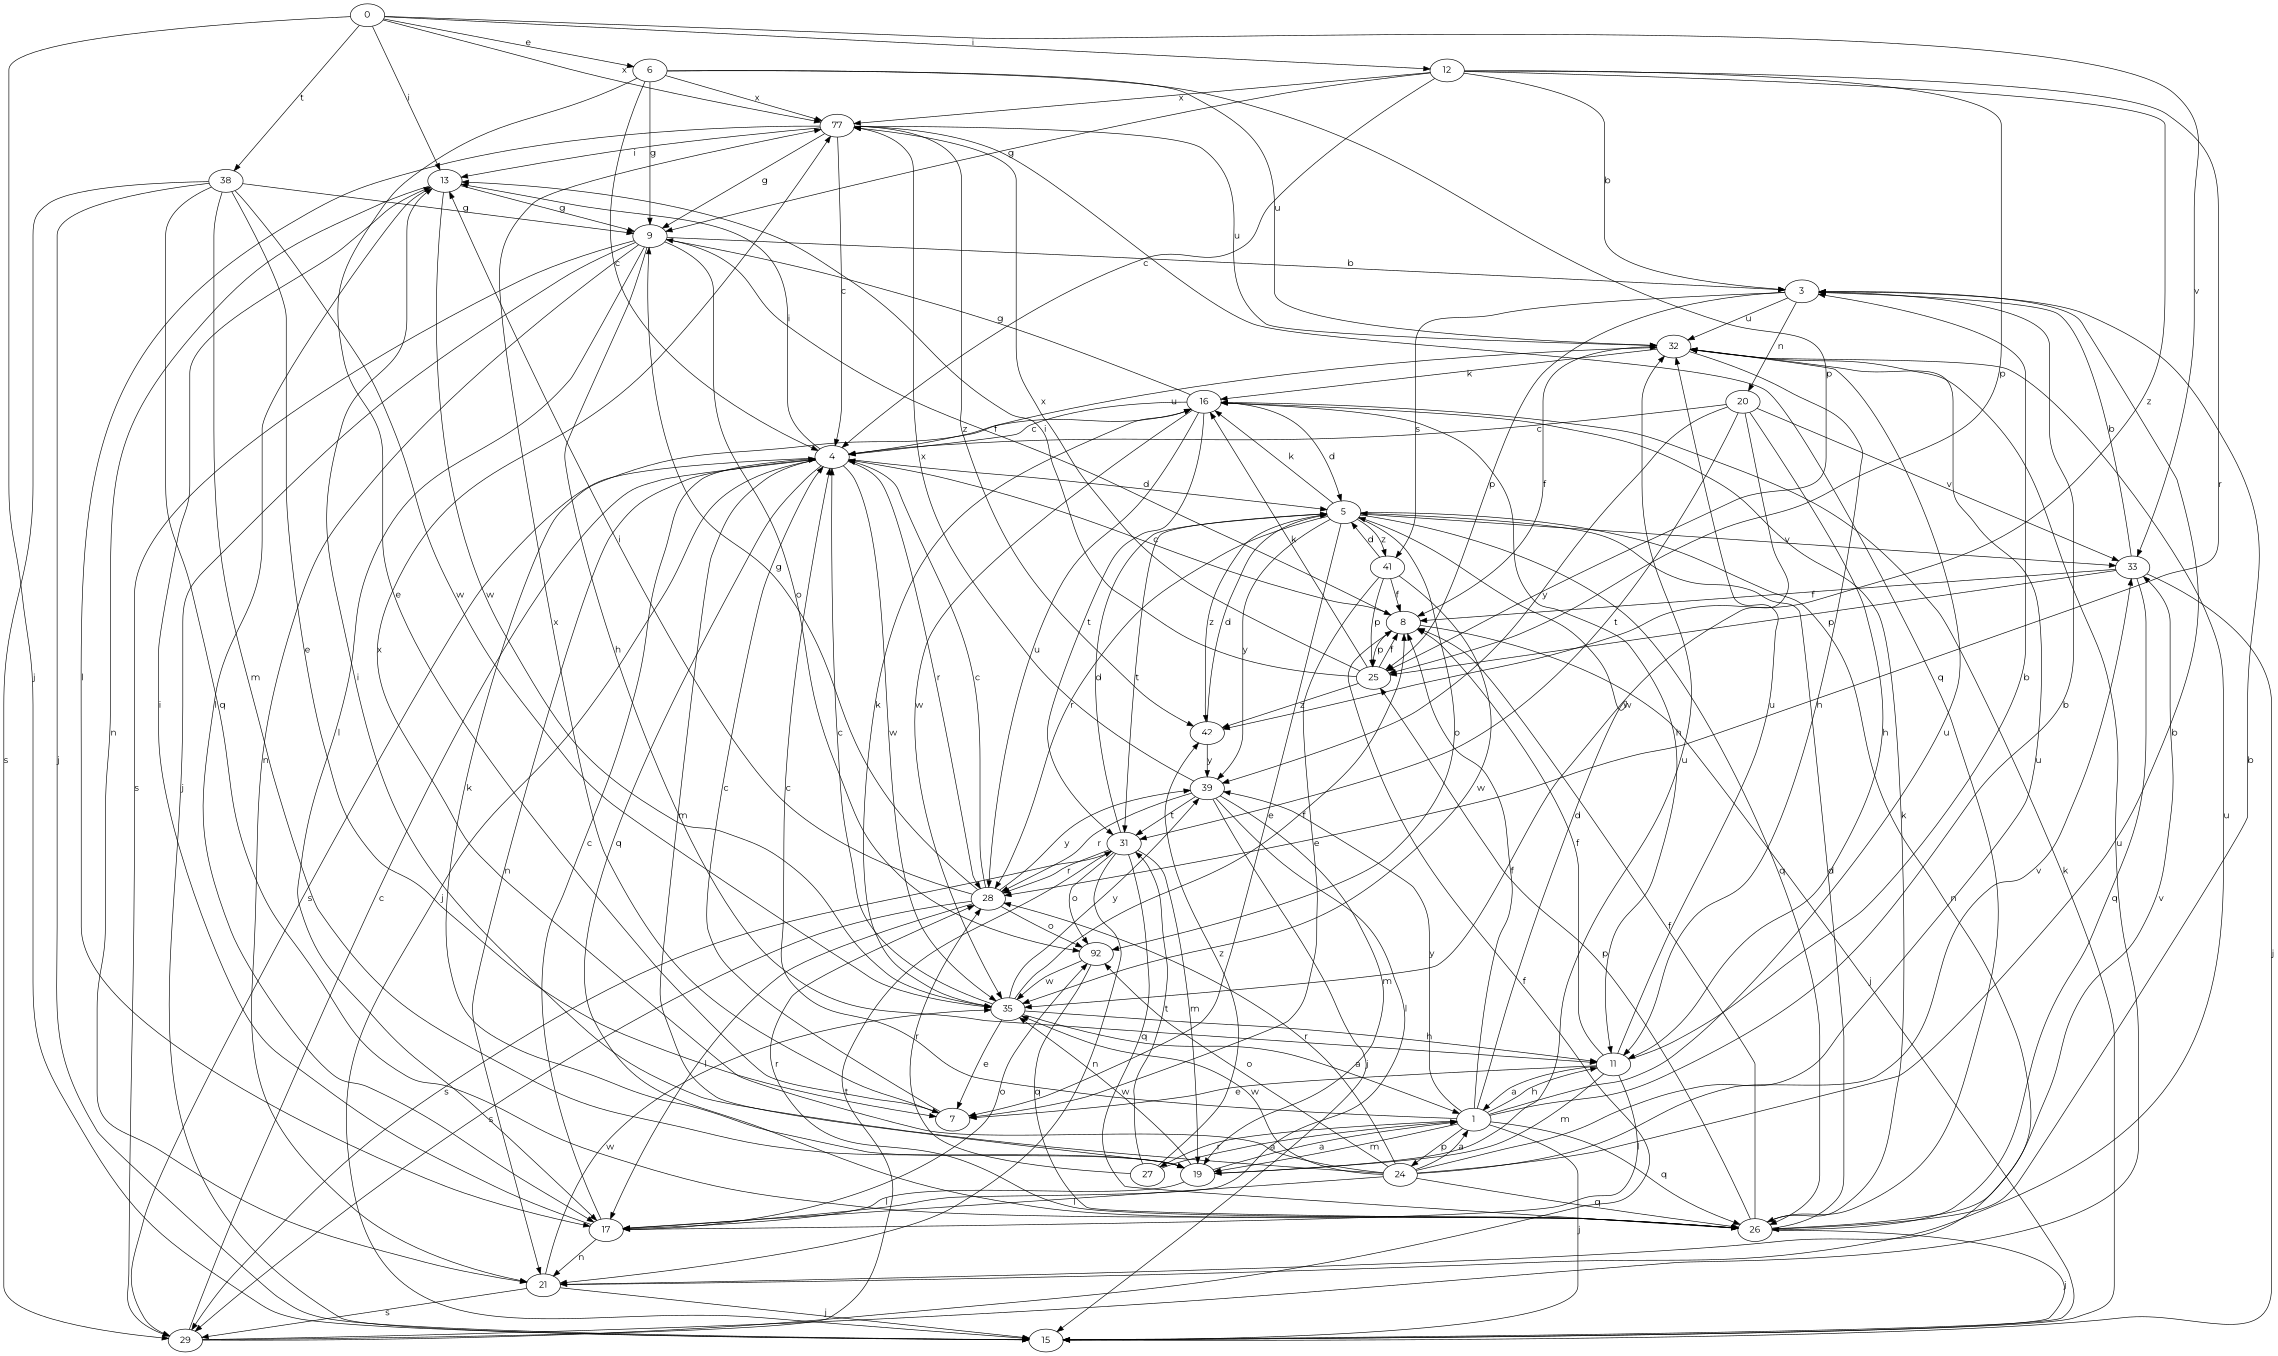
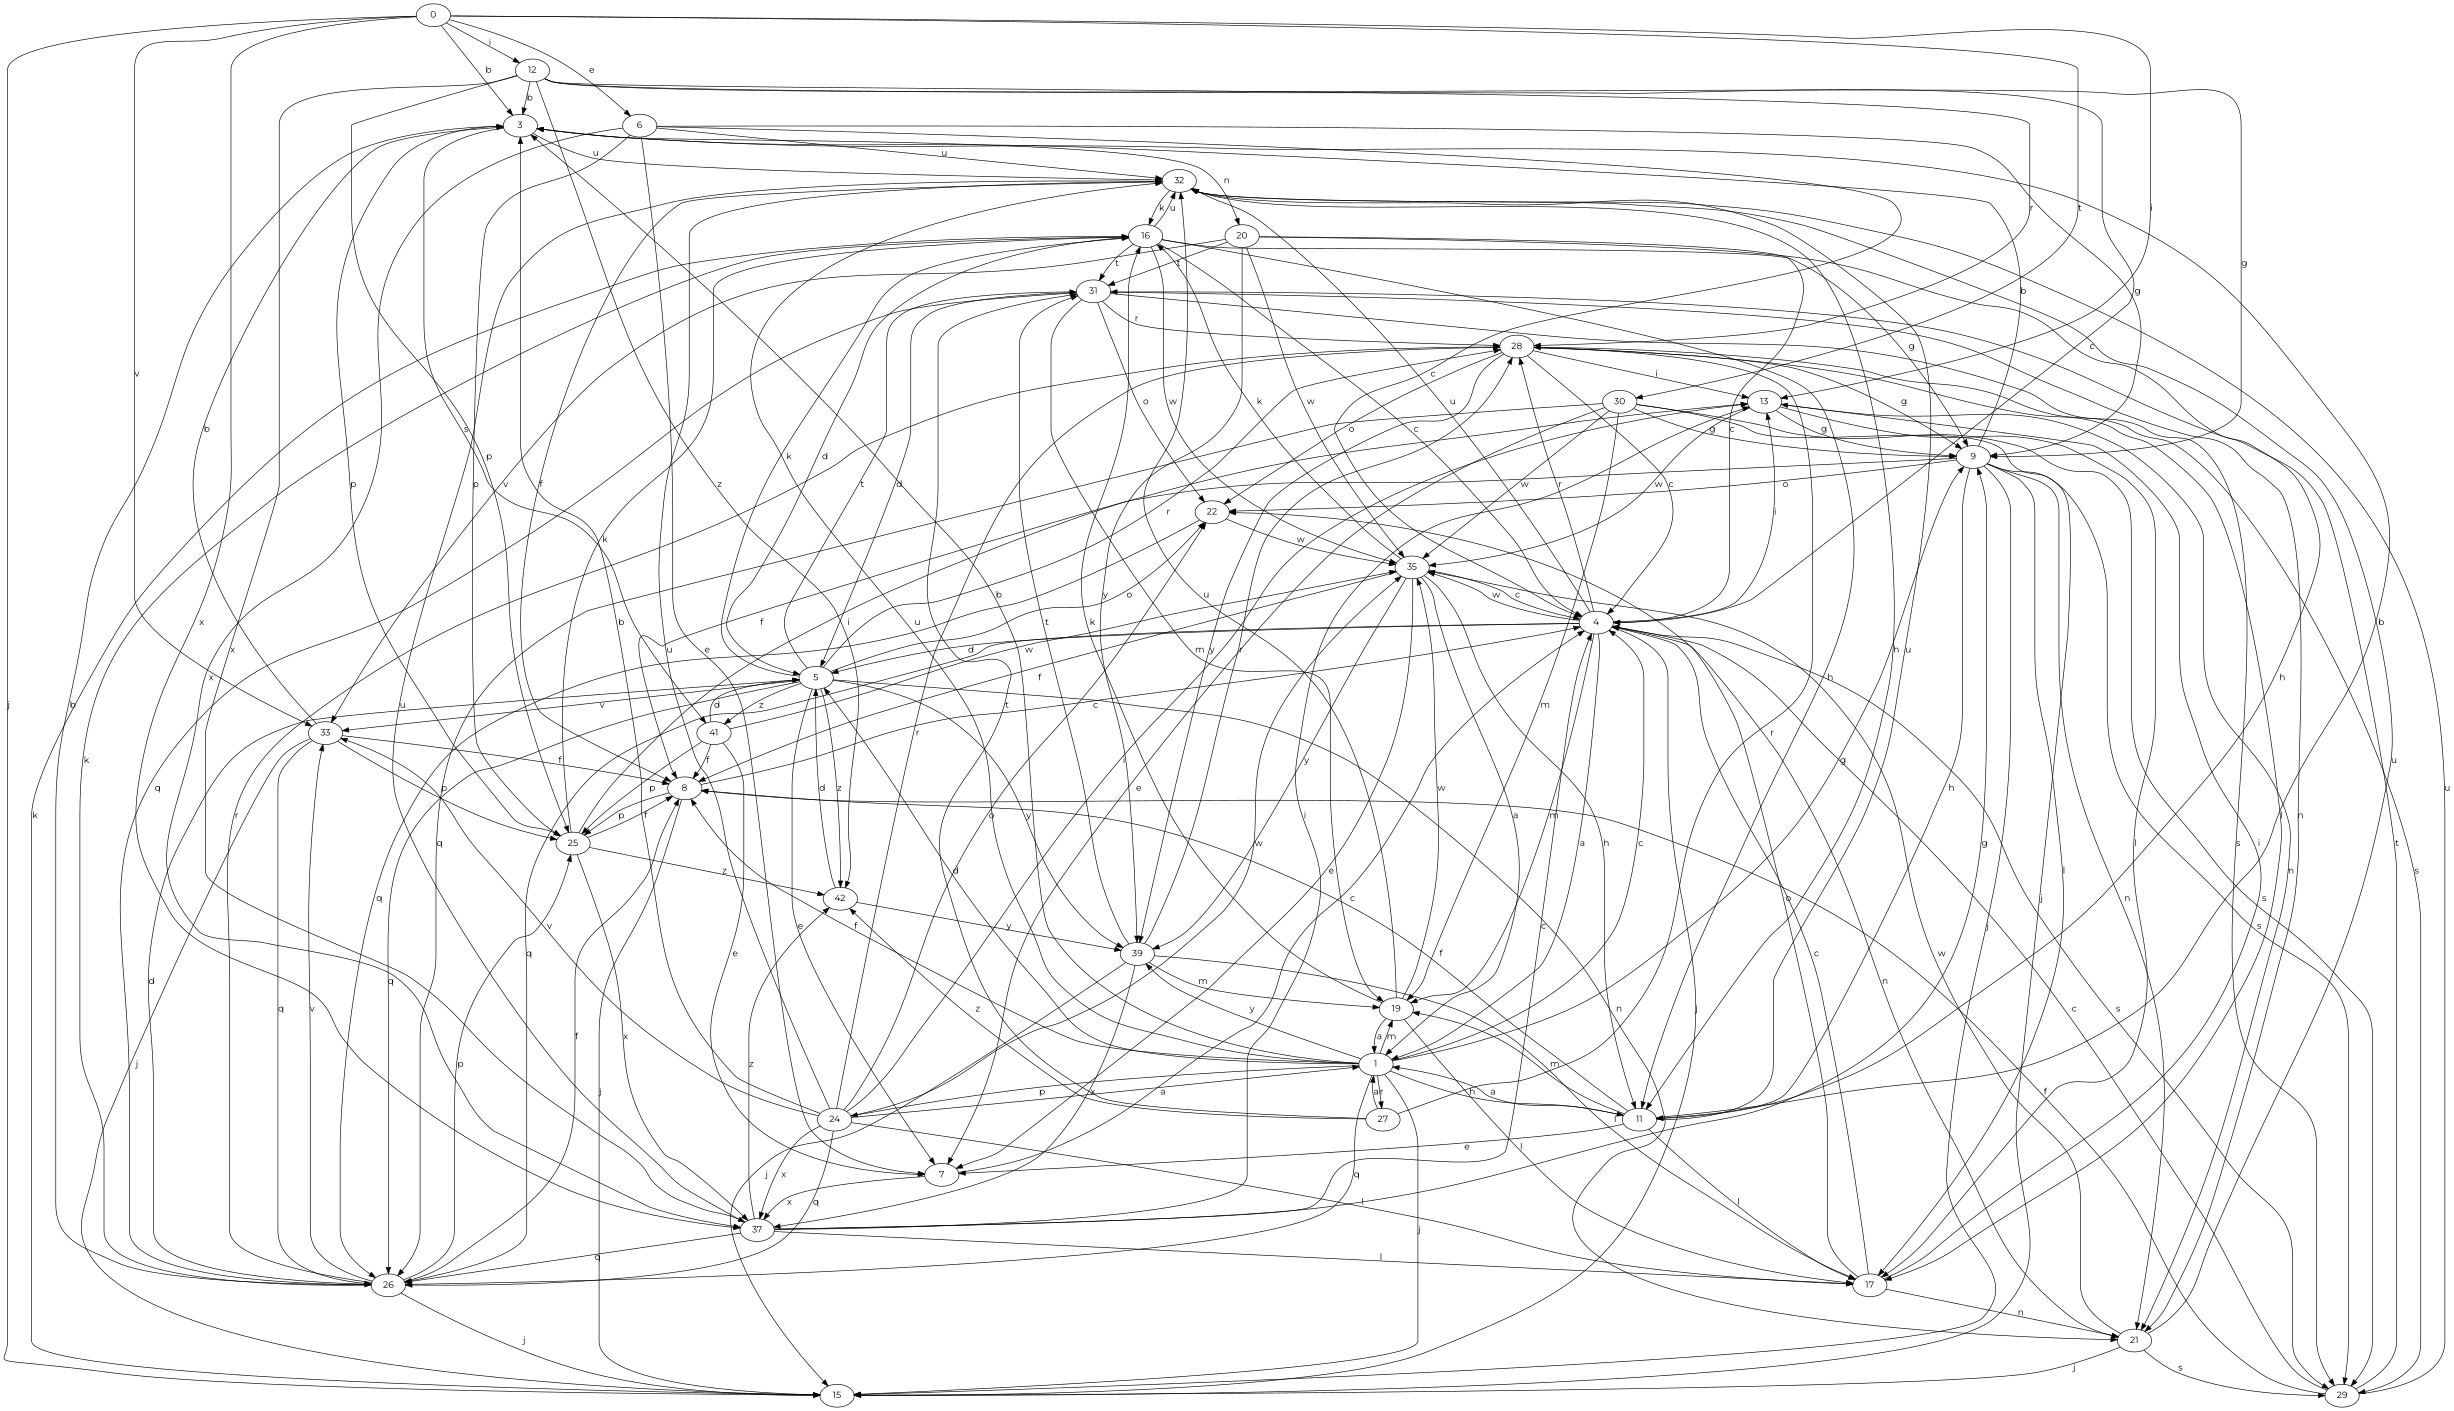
edge "0" -> "3": added, label "b"
node "77": label "77" -> "37"
node "38": label "38" -> "30"
edge "16" -> "28": now "16" -> "32"
edge "1" -> "9": added, label "g"
edge "4" -> "1": added, label "a"
node "92": label "92" -> "22"
